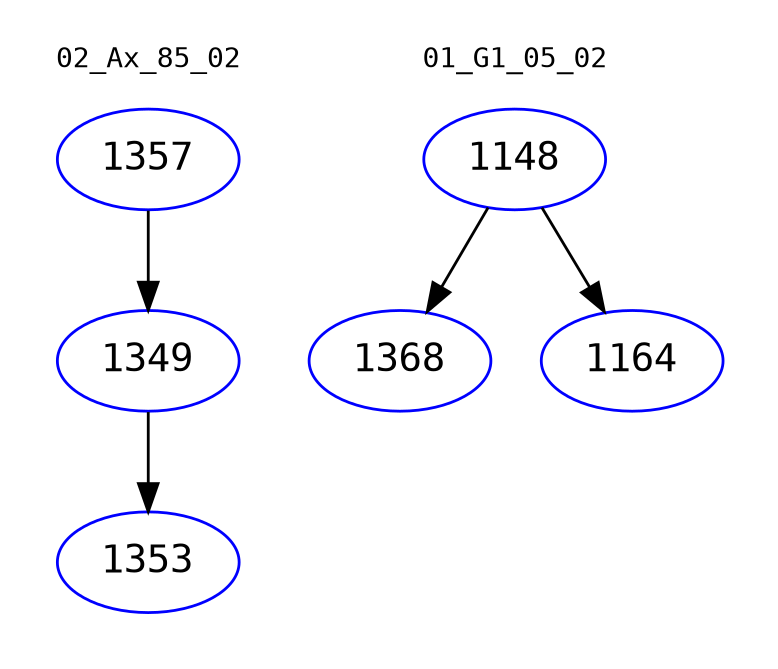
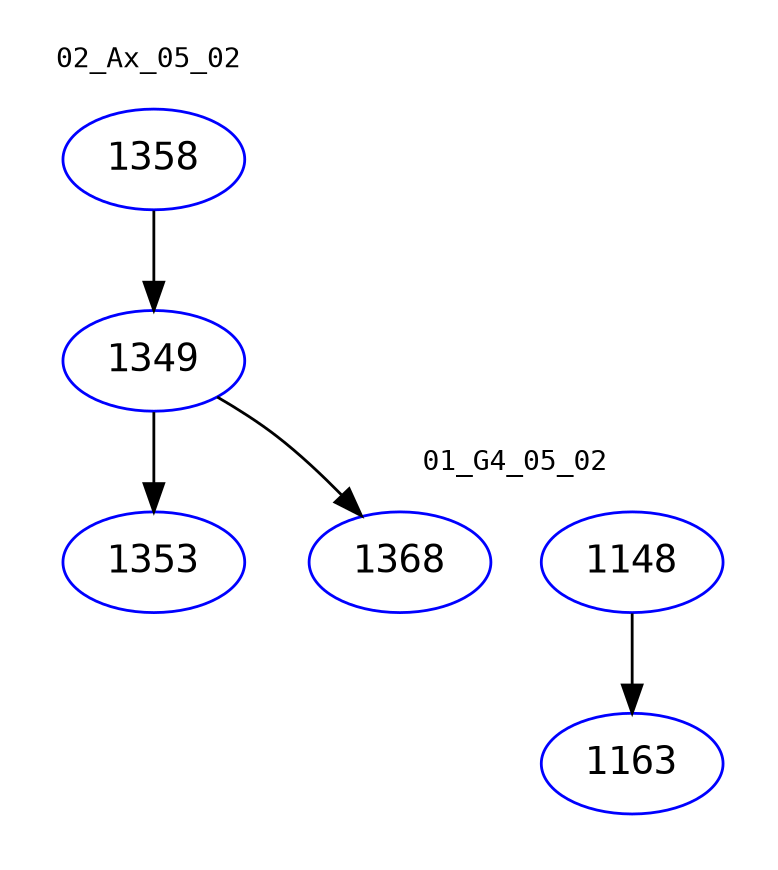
cluster "02_Ax_85_02": label "02_Ax_85_02" -> "02_Ax_05_02"
cluster "01_G1_05_02": label "01_G1_05_02" -> "01_G4_05_02"
node "1357": label "1357" -> "1358"
edge "1148" -> "1368": now "1349" -> "1368"
node "1164": label "1164" -> "1163"
